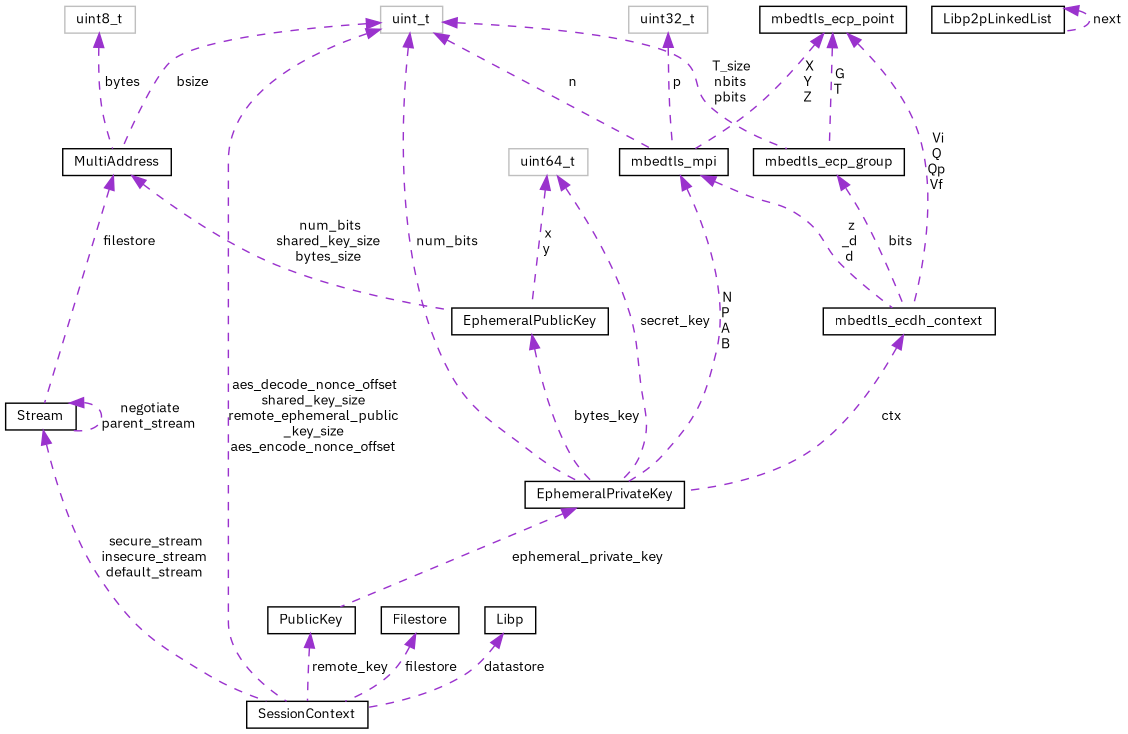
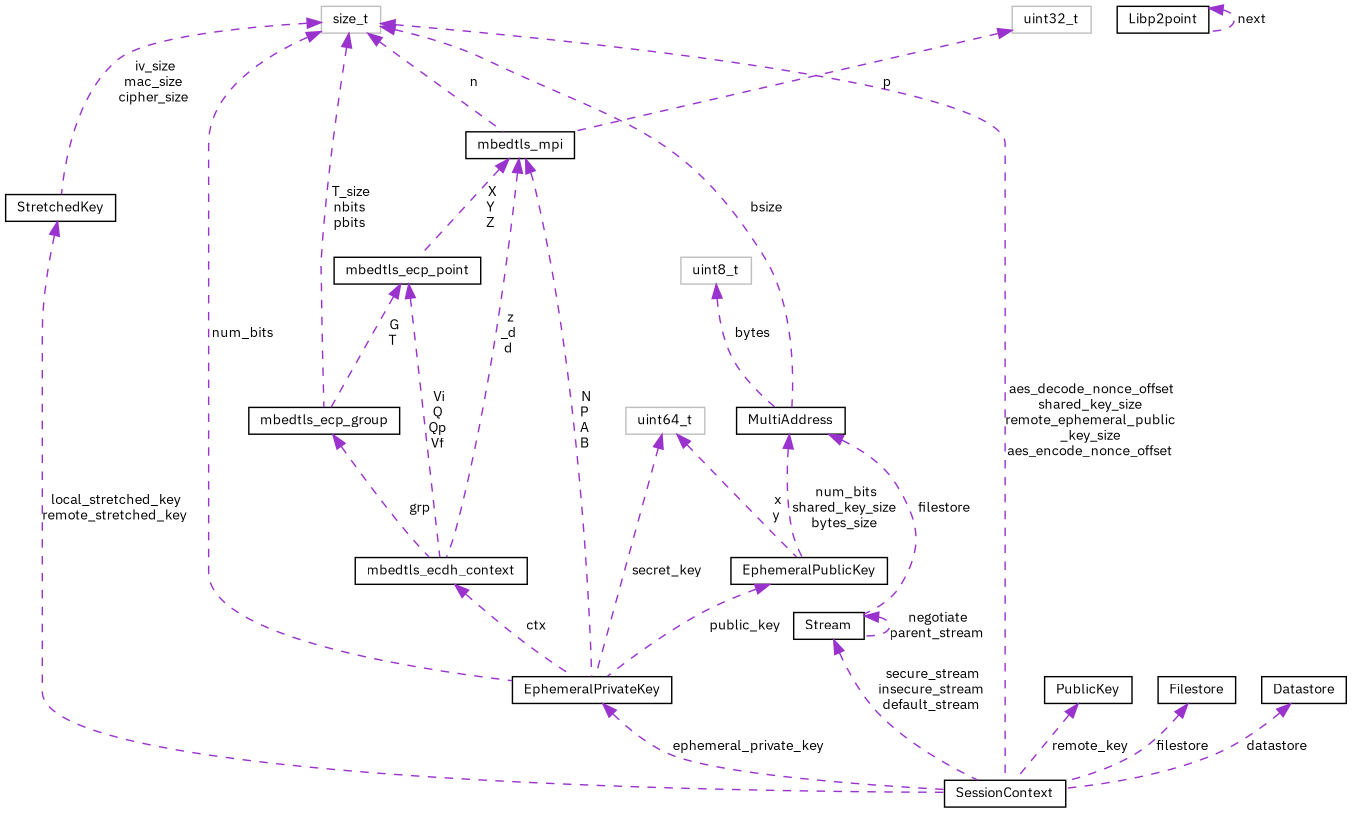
node "uint_t": label "uint_t" -> "size_t"
node "Libp2pLinkedList": label "Libp2pLinkedList" -> "Libp2point"
edge "mbedtls_mpi" -> "mbedtls_ecp_point": reversed
node "StretchedKey": added
edge "mbedtls_ecdh_context" -> "mbedtls_ecp_group": label " bits" -> " grp"
edge "EphemeralPrivateKey" -> "EphemeralPublicKey": label " bytes_key" -> " public_key"
edge "PublicKey" -> "EphemeralPrivateKey": now "SessionContext" -> "EphemeralPrivateKey"
node "Libp": label "Libp" -> "Datastore"
